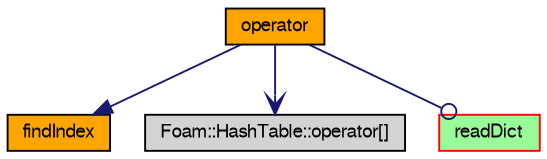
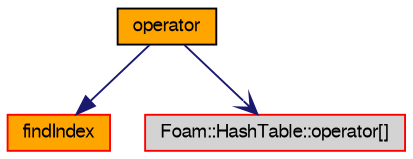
node "findIndex": color black -> red
node "Foam::HashTable::operator[]": color black -> red
node "readDict": removed
